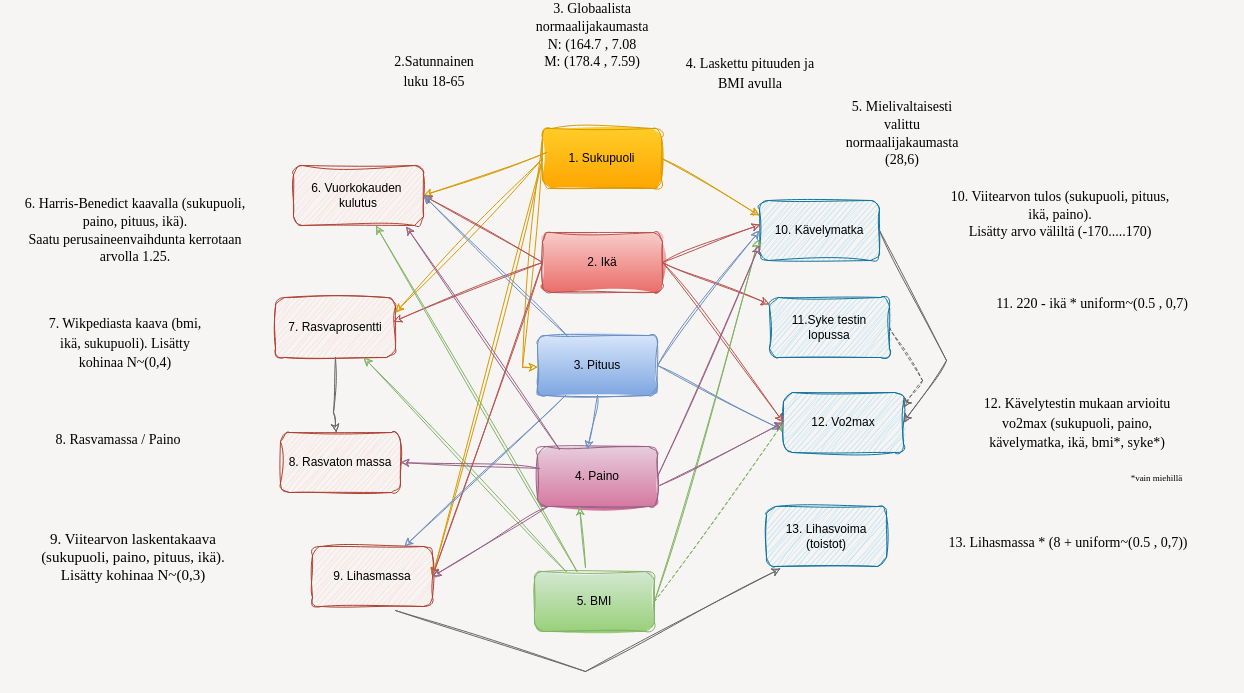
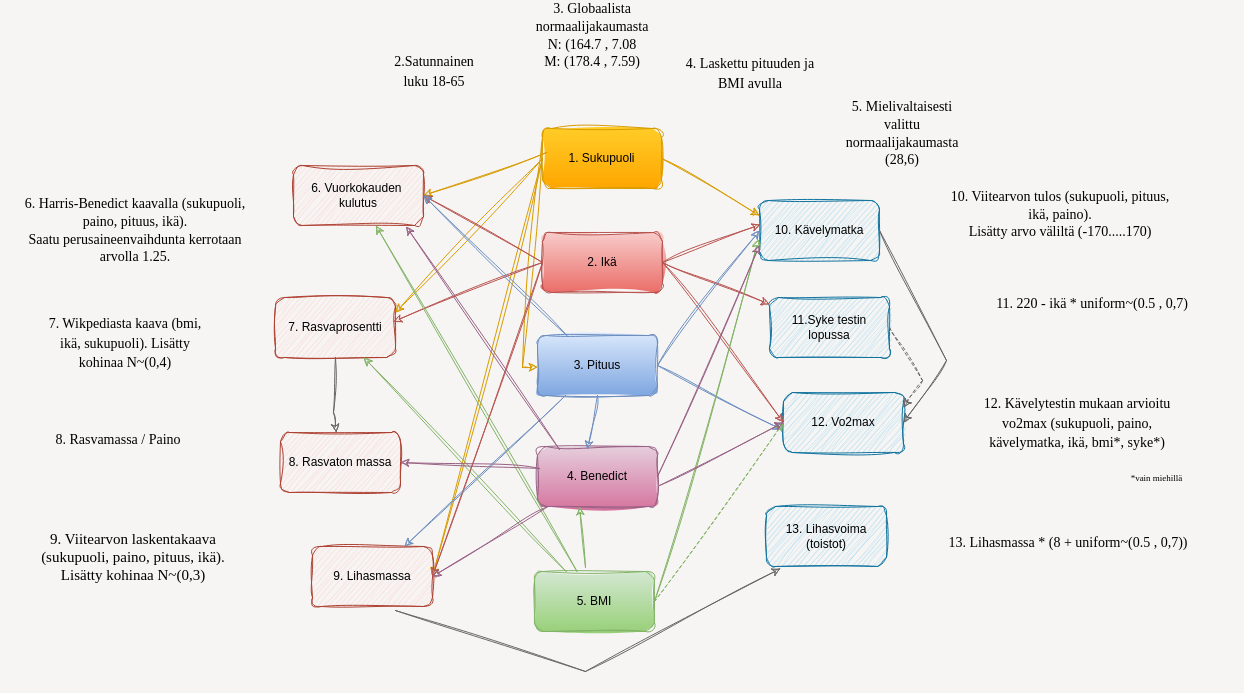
node "4. Paino": label "4. Paino" -> "4. Benedict"
